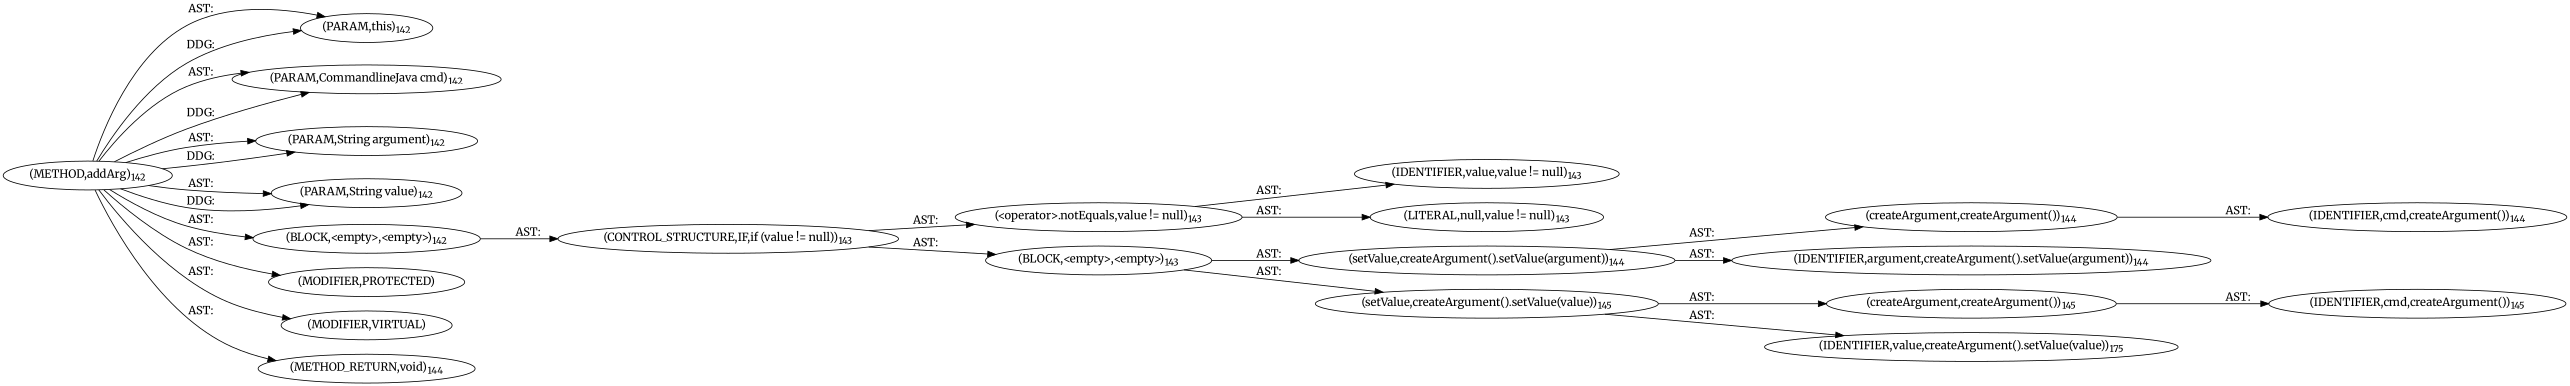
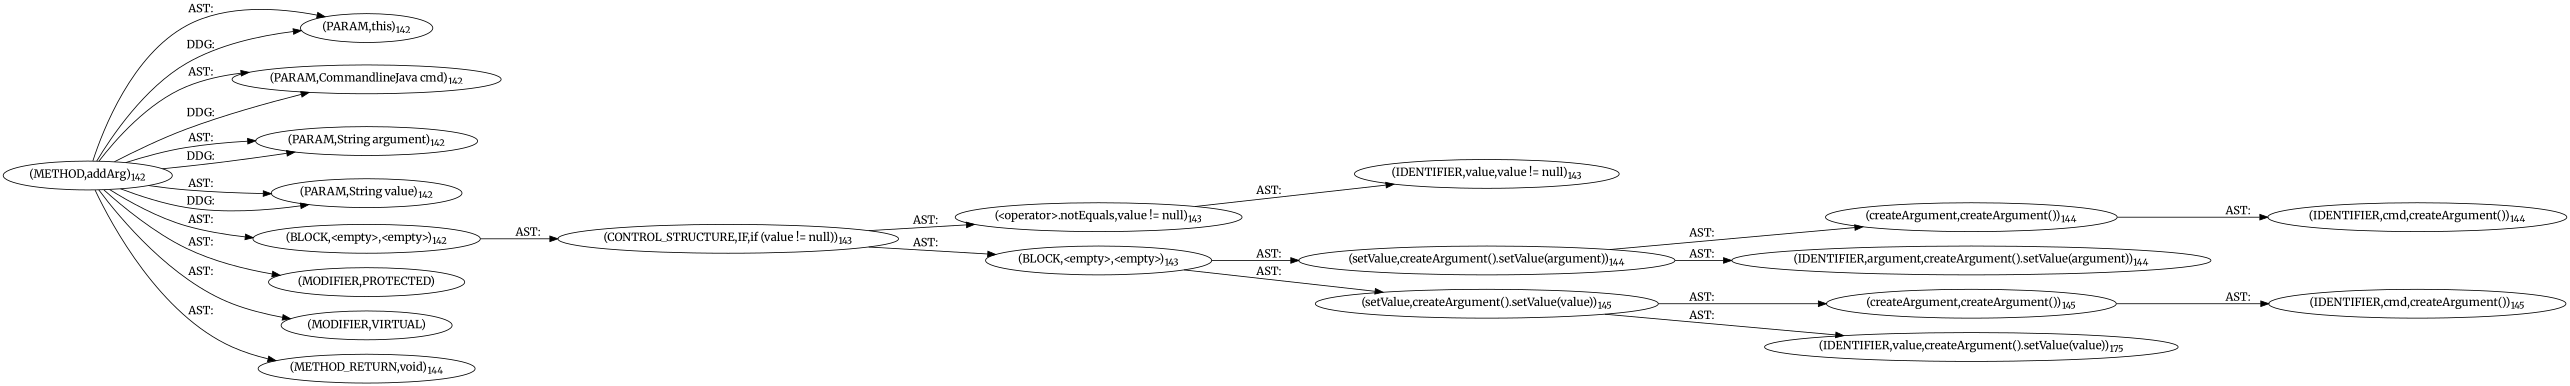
node "(LITERAL,null,value != null)": removed
